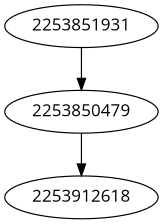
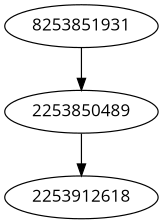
node "2253851931": label "2253851931" -> "8253851931"
node "2253850479": label "2253850479" -> "2253850489"
